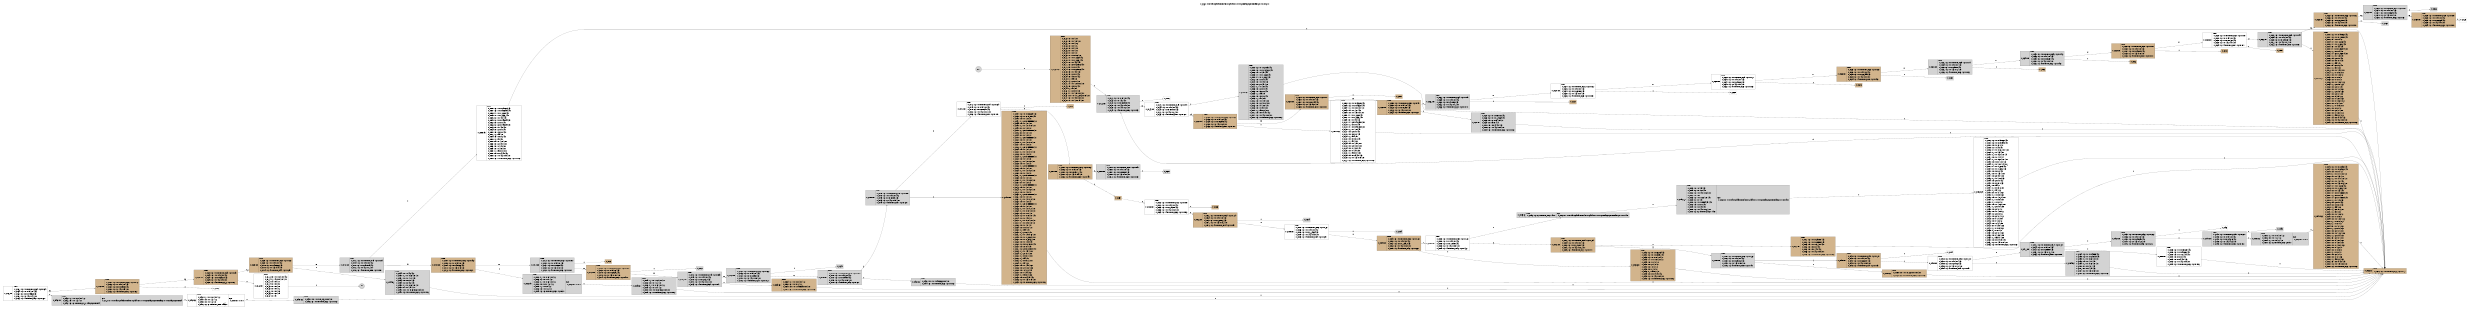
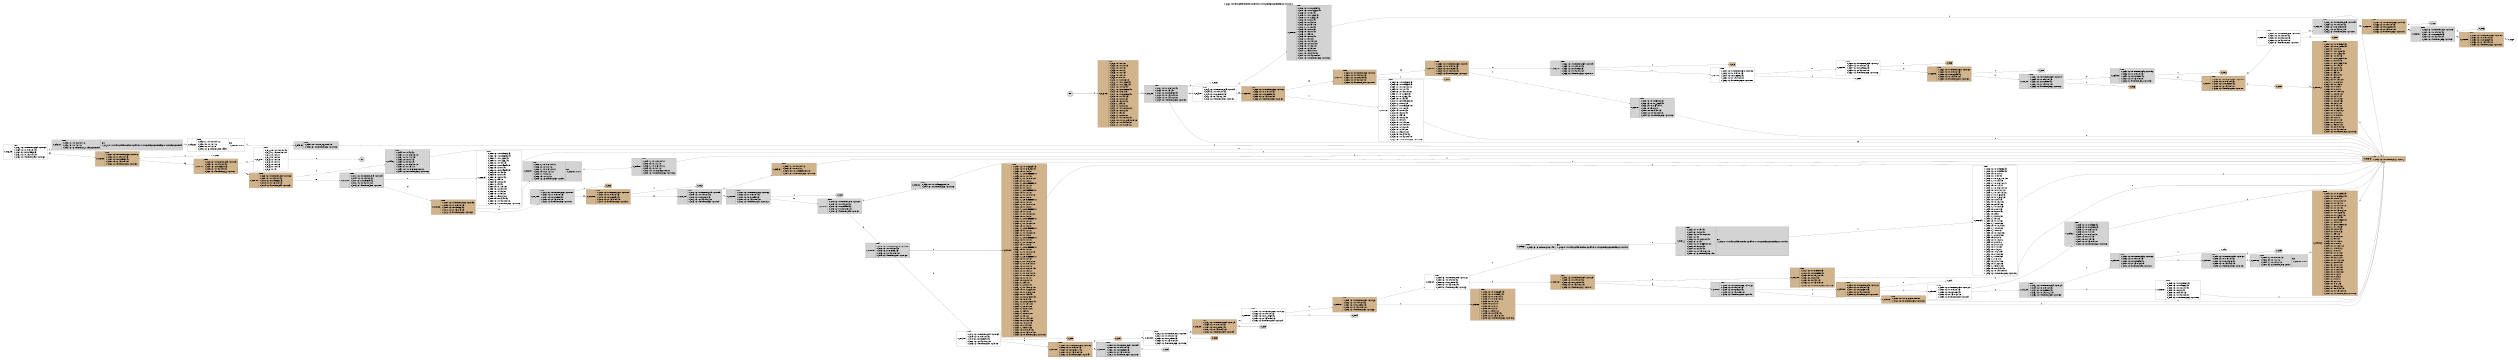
edge "0x401634 [28]" -> "0x401d02 [147]": now "0x40202b" -> "0x401d02 [147]"
